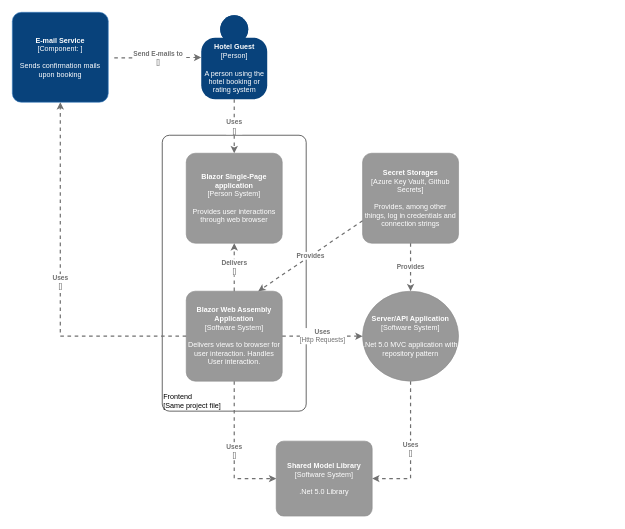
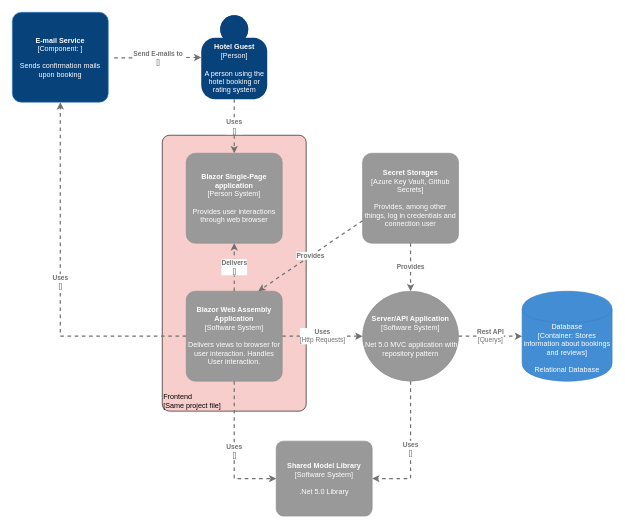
node "Secret Storages [Azure Key Vault, Github Secrets] Provides, among other things, log in credentials and connection strings": label "Secret Storages [Azure Key Vault, Github Secrets] Provides, among other things, log in credentials and connection strings" -> "Secret Storages [Azure Key Vault, Github Secrets] Provides, among other things, log in credentials and connection user"
node "Frontend [Same project file]": fillcolor #ffffff -> #f8cecc
edge "Server/API Application [Software System] .Net 5.0 MVC application with repository pattern" -> "Database [Container: Stores information about bookings and reviews] Relational Database": added, label "Rest API [Querys]"
node "Database [Container: Stores information about bookings and reviews] Relational Database": added
